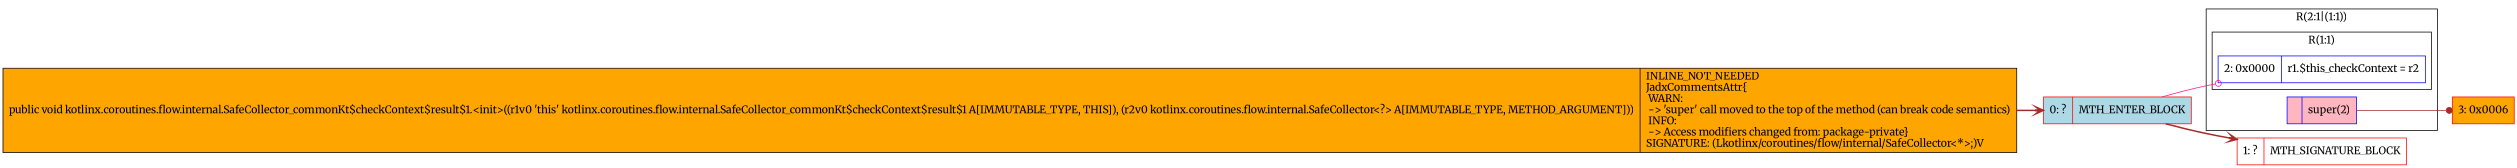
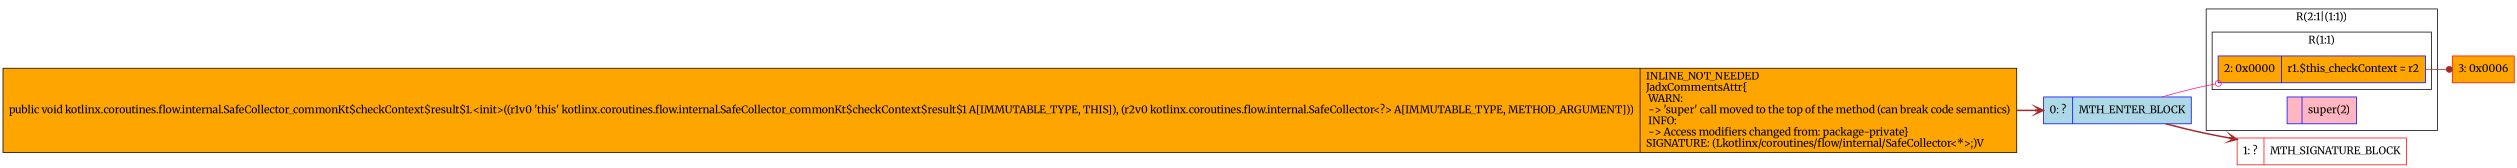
node "2: 0x0000": fillcolor white -> orange
node "0: ?": color red -> blue
edge "super(2)" -> "3: 0x0006": now "2: 0x0000" -> "3: 0x0006"
